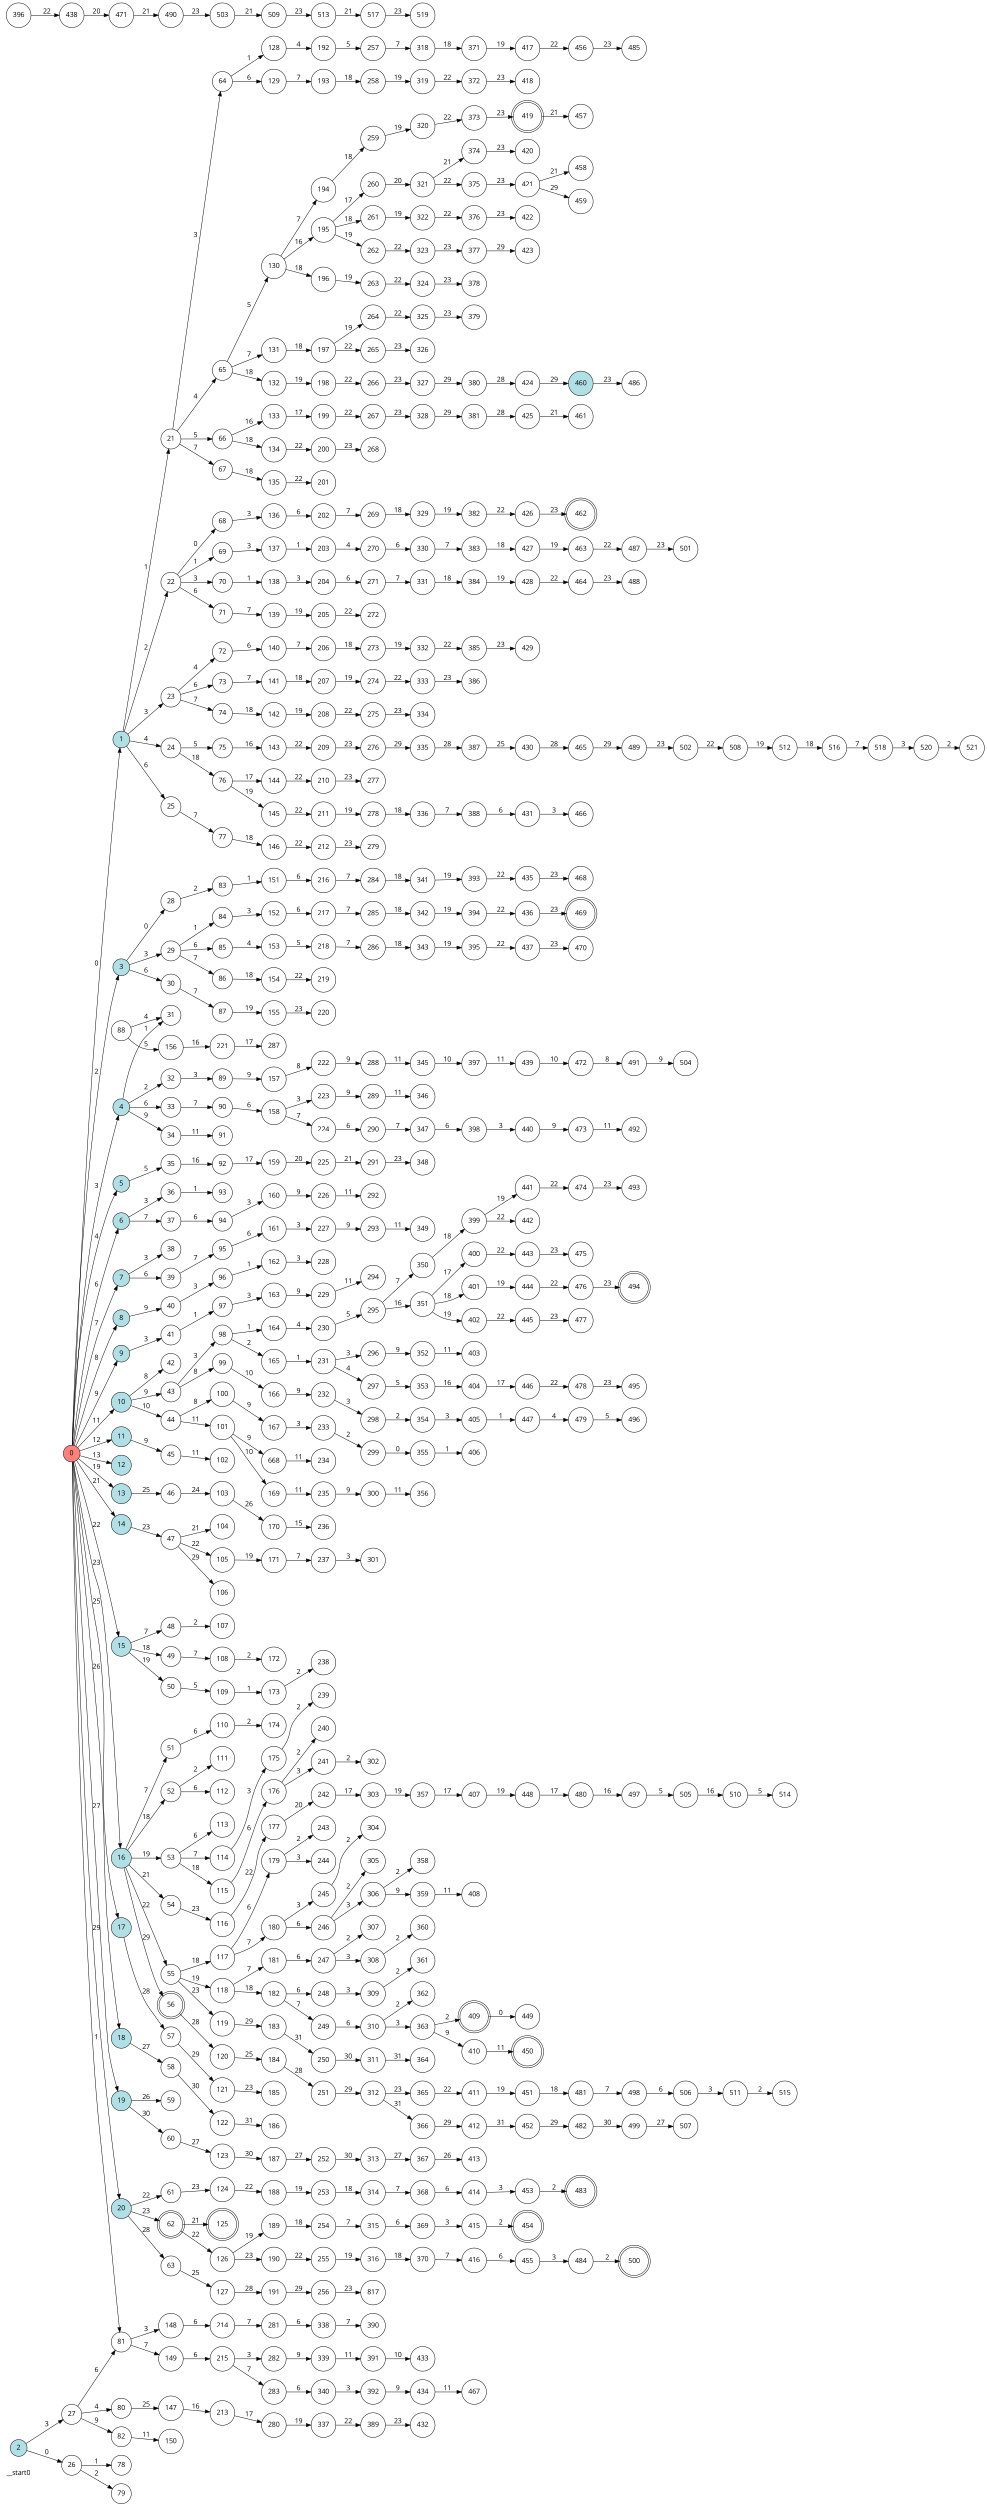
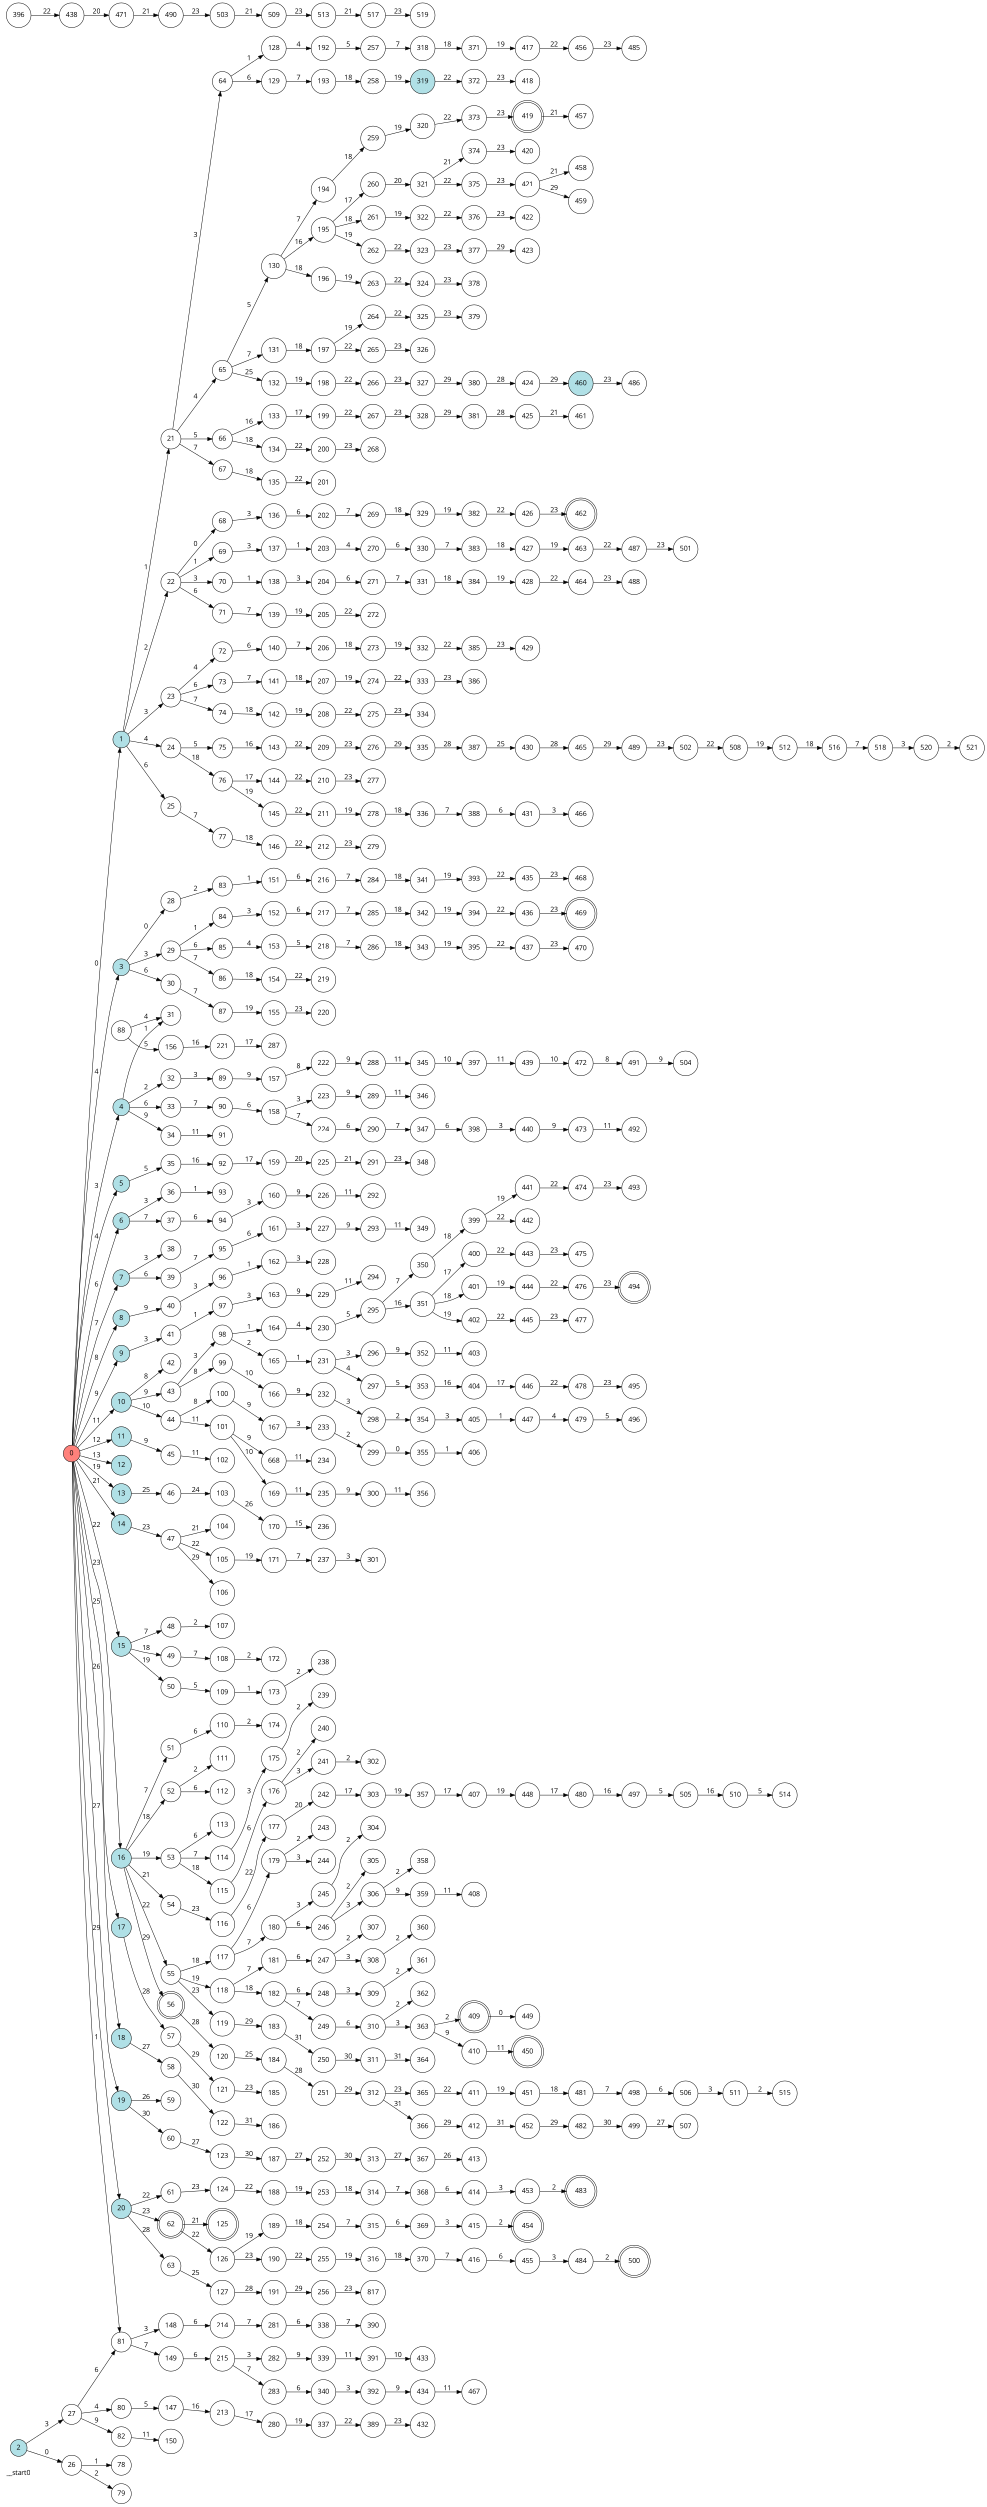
node "319": fillcolor white -> powderblue
edge "65" -> "132": label "18" -> "25"
edge "0" -> "3": label "2" -> "4"
edge "80" -> "147": label "25" -> "5"
